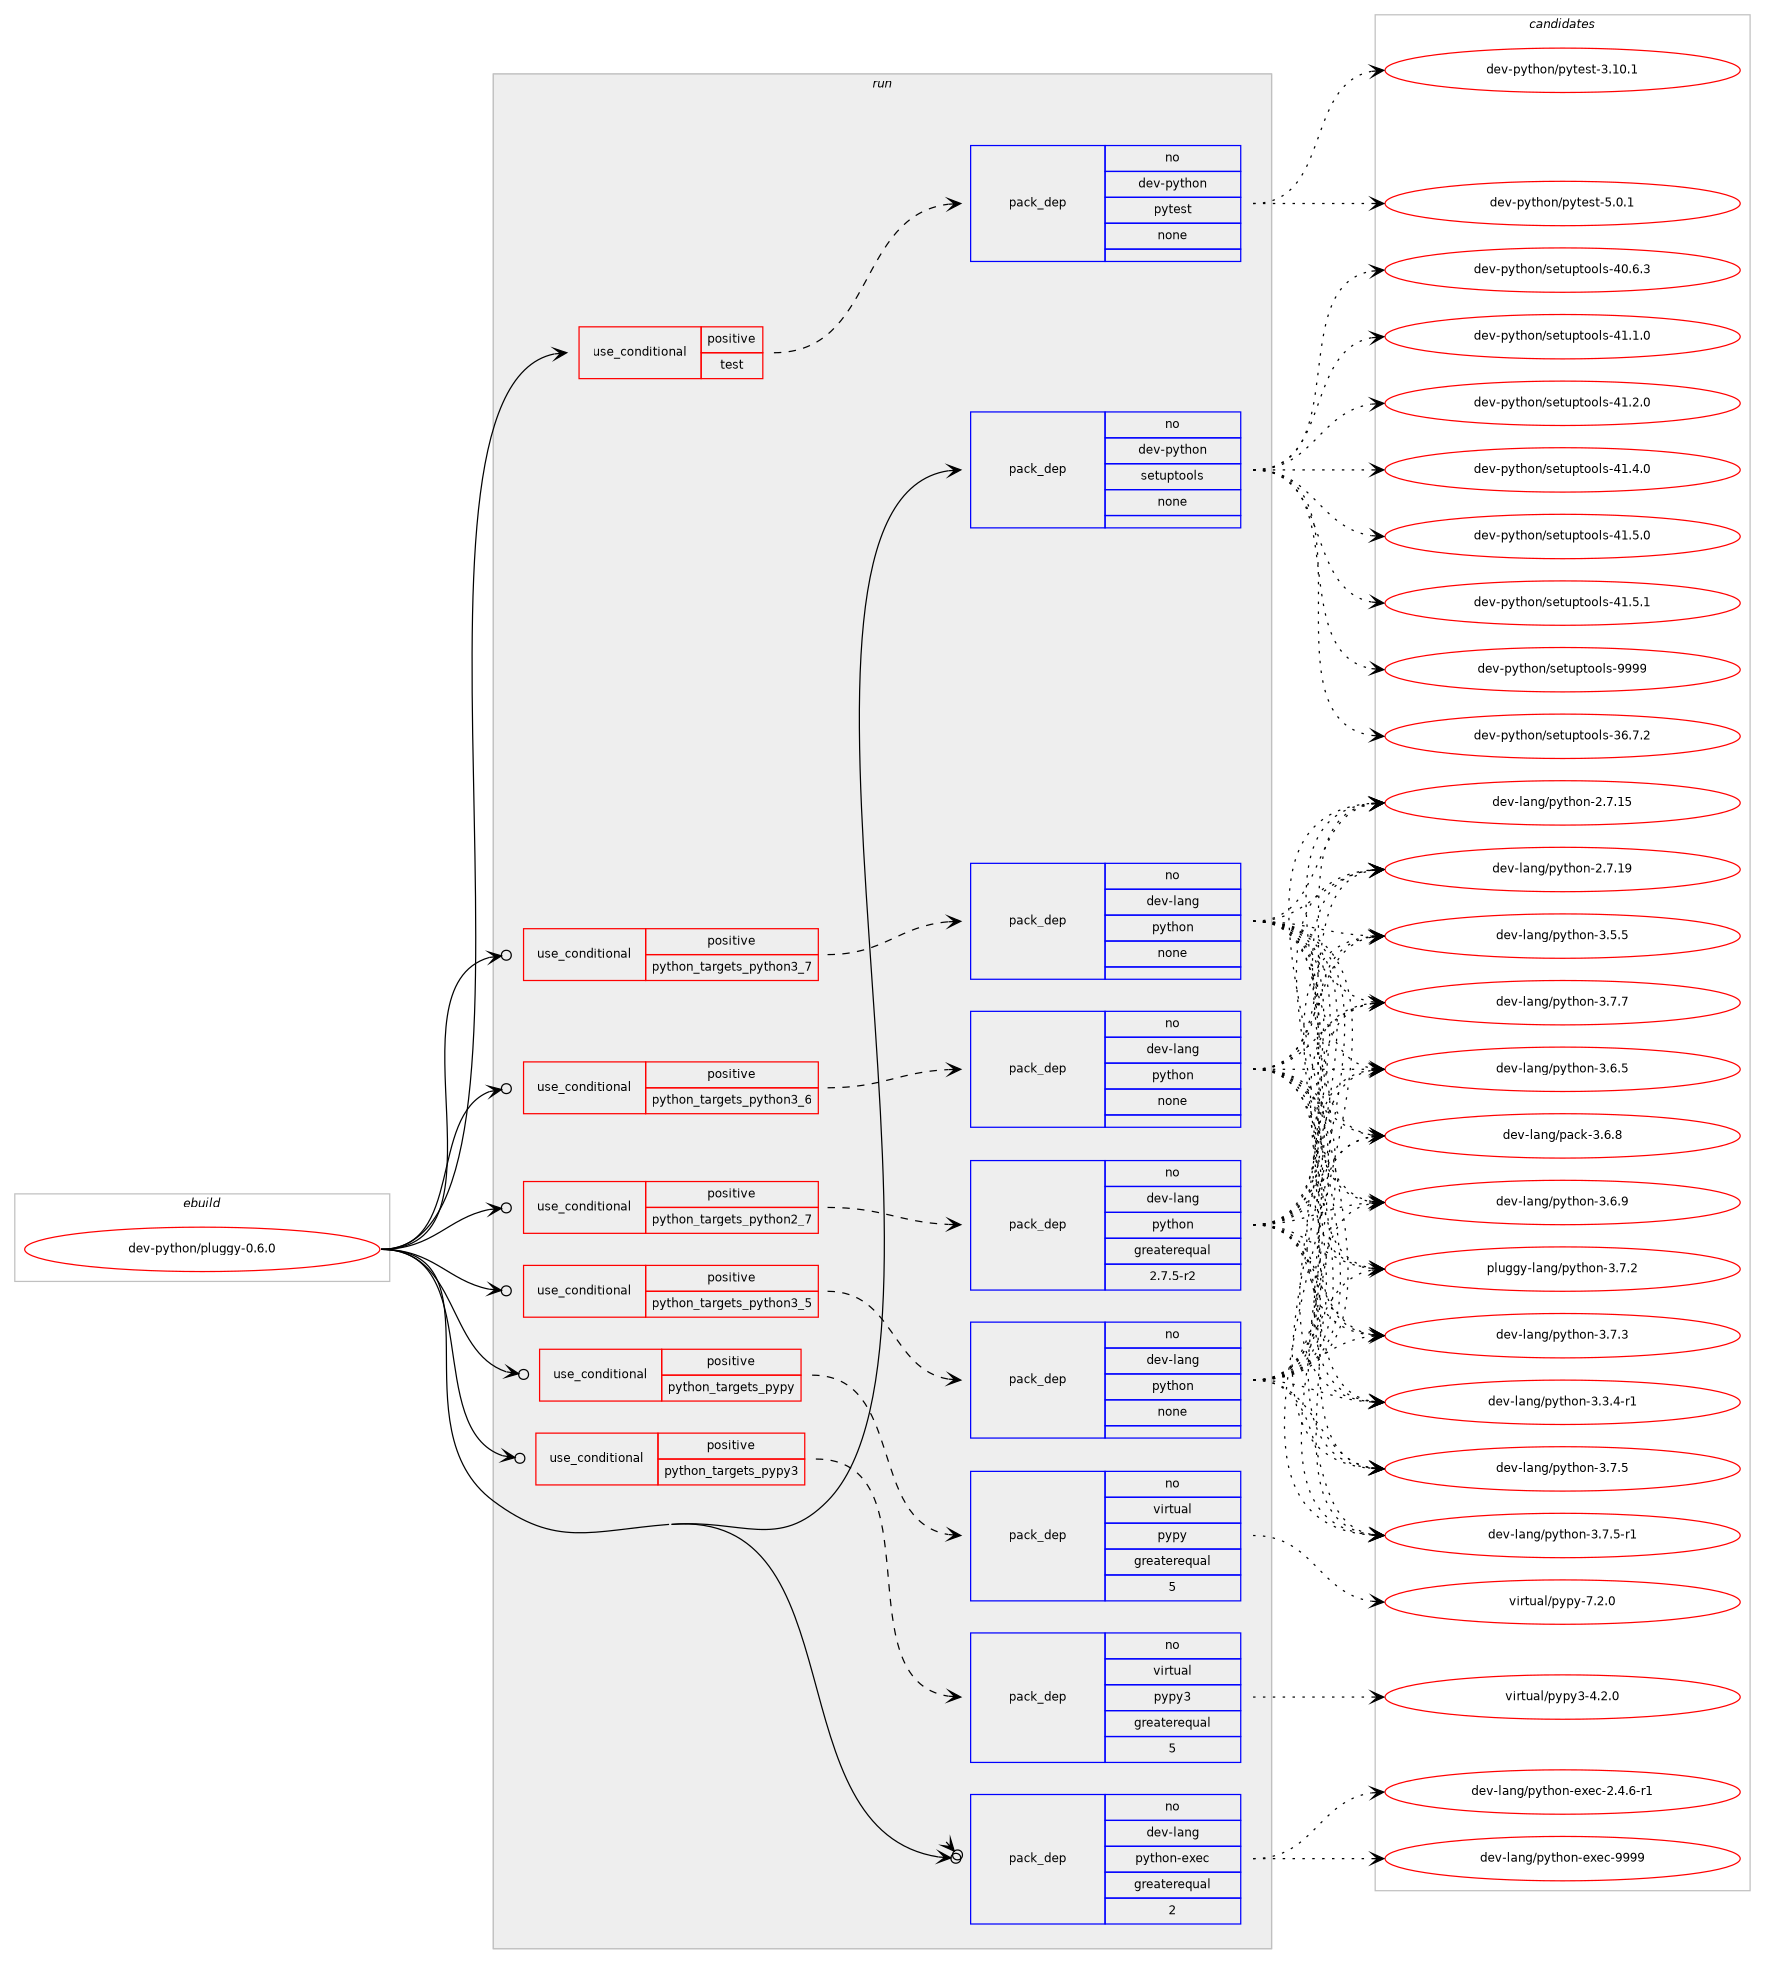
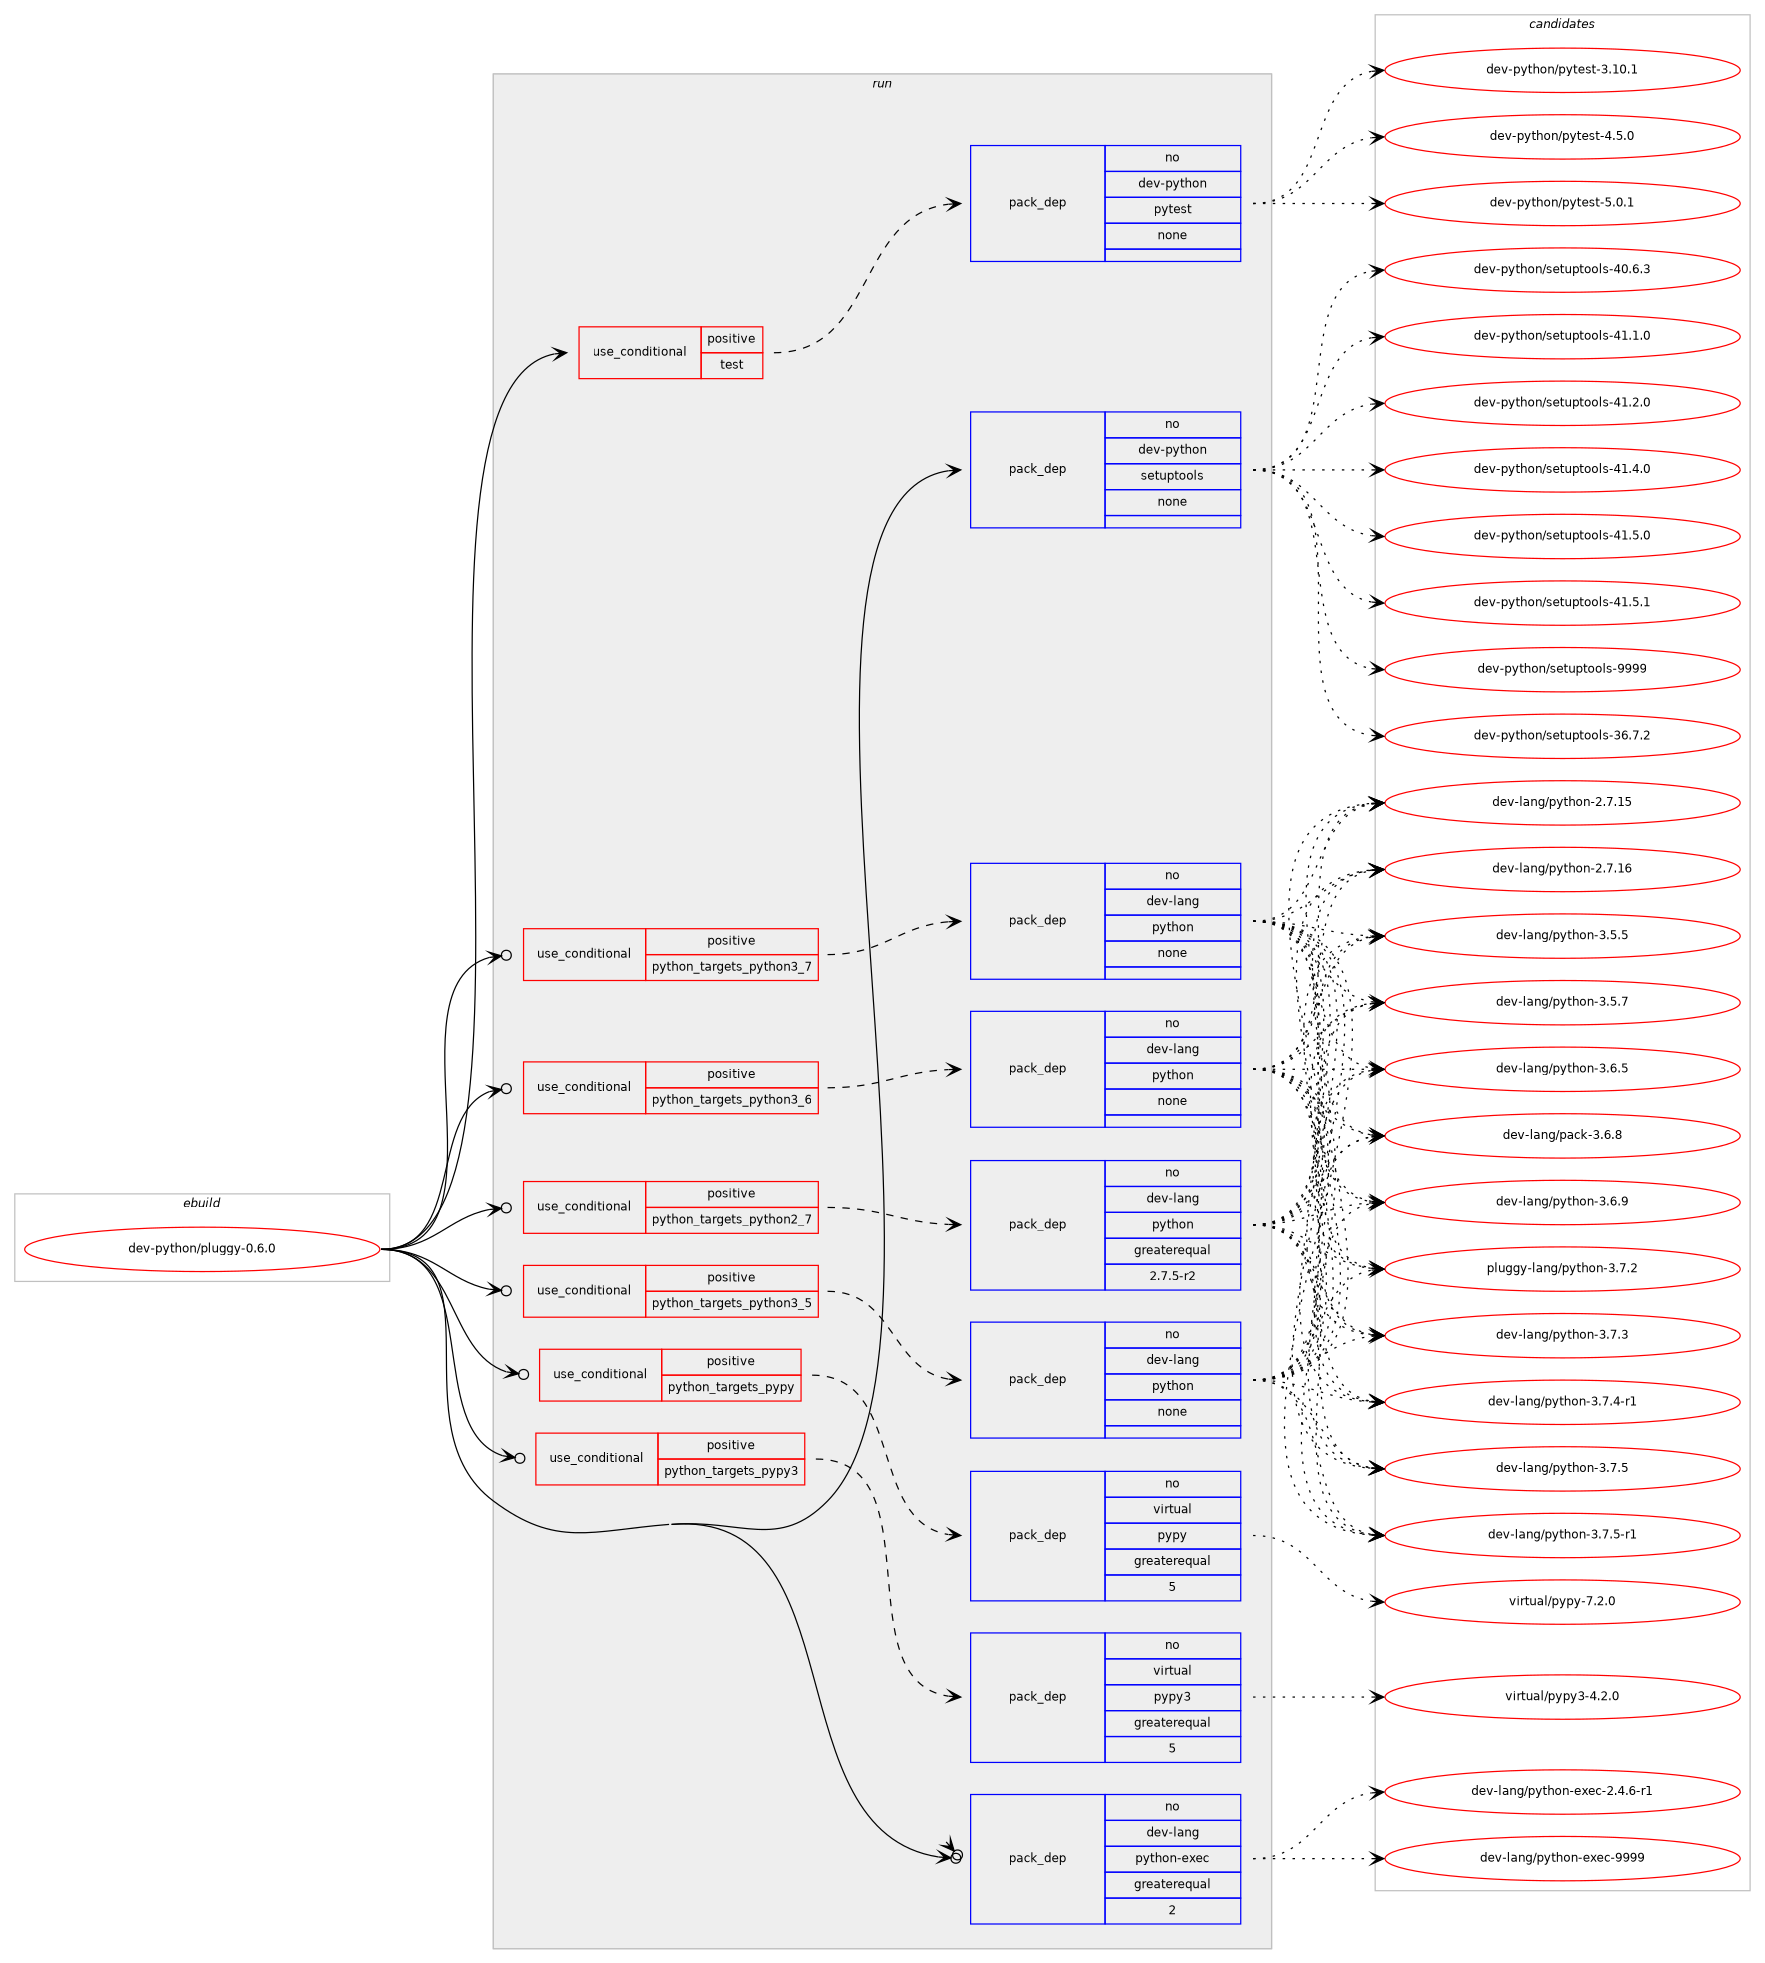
node "dev-python/pytest-4.5.0": added
node "dev-lang/python-2.7.19": label "dev-lang/python-2.7.19" -> "dev-lang/python-2.7.16"
node "dev-lang/python-3.7.7": label "dev-lang/python-3.7.7" -> "dev-lang/python-3.5.7"
node "dev-lang/python-3.3.4-r1": label "dev-lang/python-3.3.4-r1" -> "dev-lang/python-3.7.4-r1"
